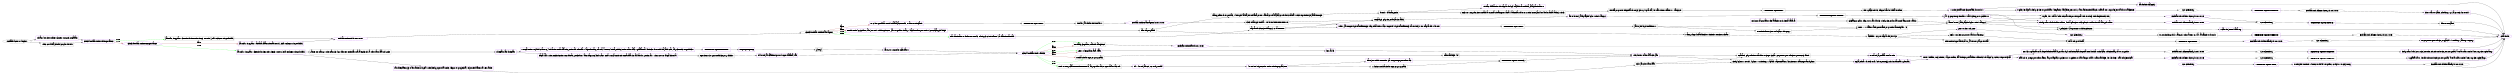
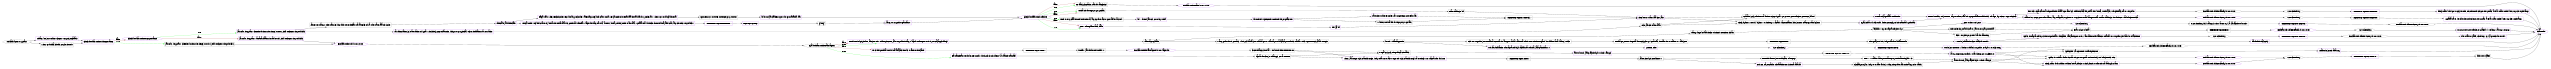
node "Boolean AoiLiteralDragons is now true.": label "Boolean AoiLiteralDragons is now true." -> "Boolean AoiLiteralDragons is now kapsule."
edge "jak to jest być smokiem?!?!" -> "LOL!!!! W takim razie pozostanę przy moim atomicyklu <3": now "jak to jest być smokiem?!?!" -> "Dziwne, na początku. Ale latanie? To świetna zabawa."
node "Check boolean AoiLiteralDragons": label "Check boolean AoiLiteralDragons" -> "Była boolean AoiLiteralDragons"
node "AoiRank4Convo1 begins.": label "AoiRank4Convo1 begins." -> "AoiRank4Convo1 pytasz."
edge "Check boolean AoiDuviriImportance" -> "Check boolean AoiLotusImportance": label "true" -> "false"
node "Smutne, nie?": added
node "Opowiem ci o tym osobiście przy drinku.": label "Opowiem ci o tym osobiście przy drinku." -> "Opowiem ci o zrobiłeś osobiście przy drinku."
